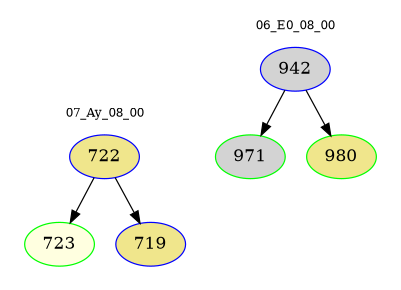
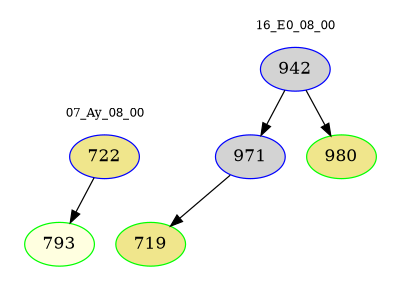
cluster "06_E0_08_00": label "06_E0_08_00" -> "16_E0_08_00"
node "971": color green -> blue
edge "722" -> "719": now "971" -> "719"
node "723": label "723" -> "793"
node "719": color blue -> green
